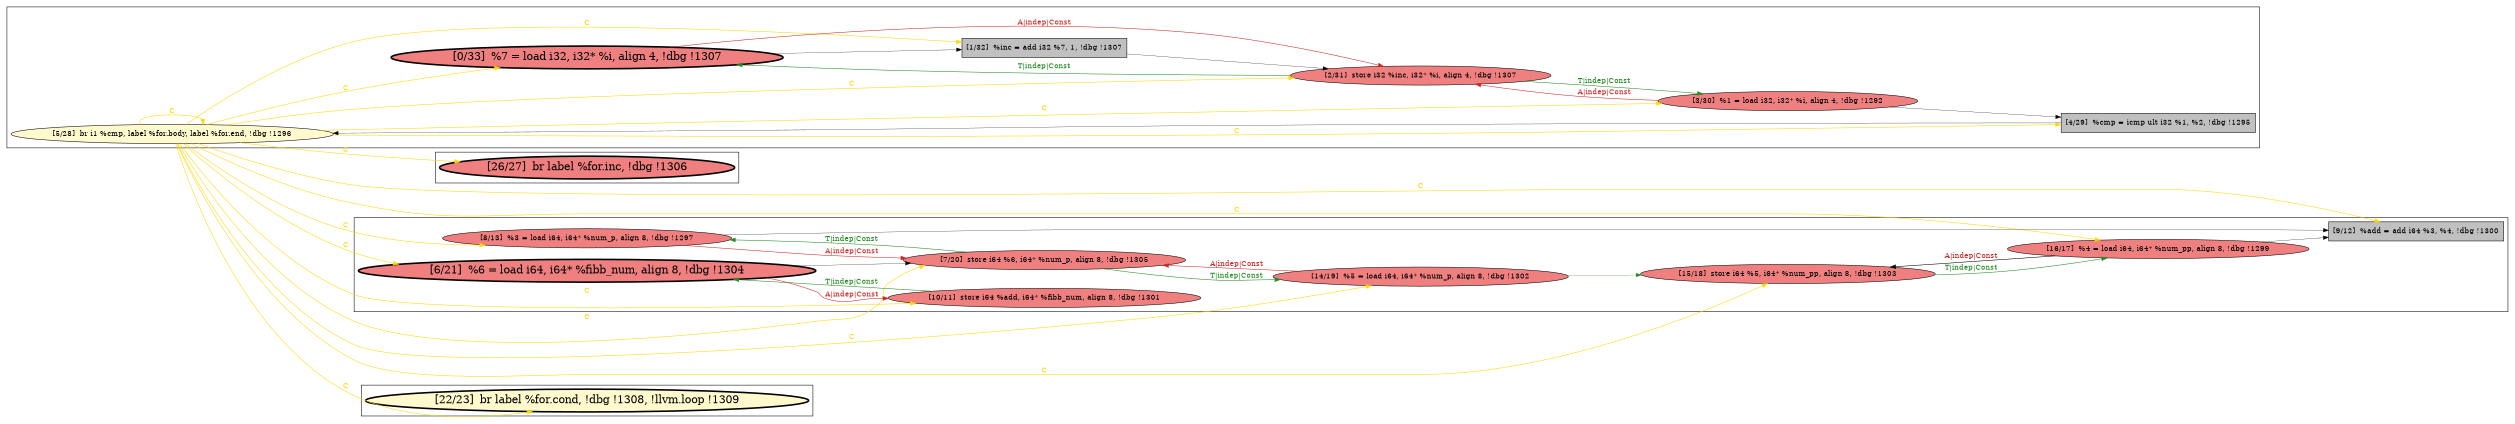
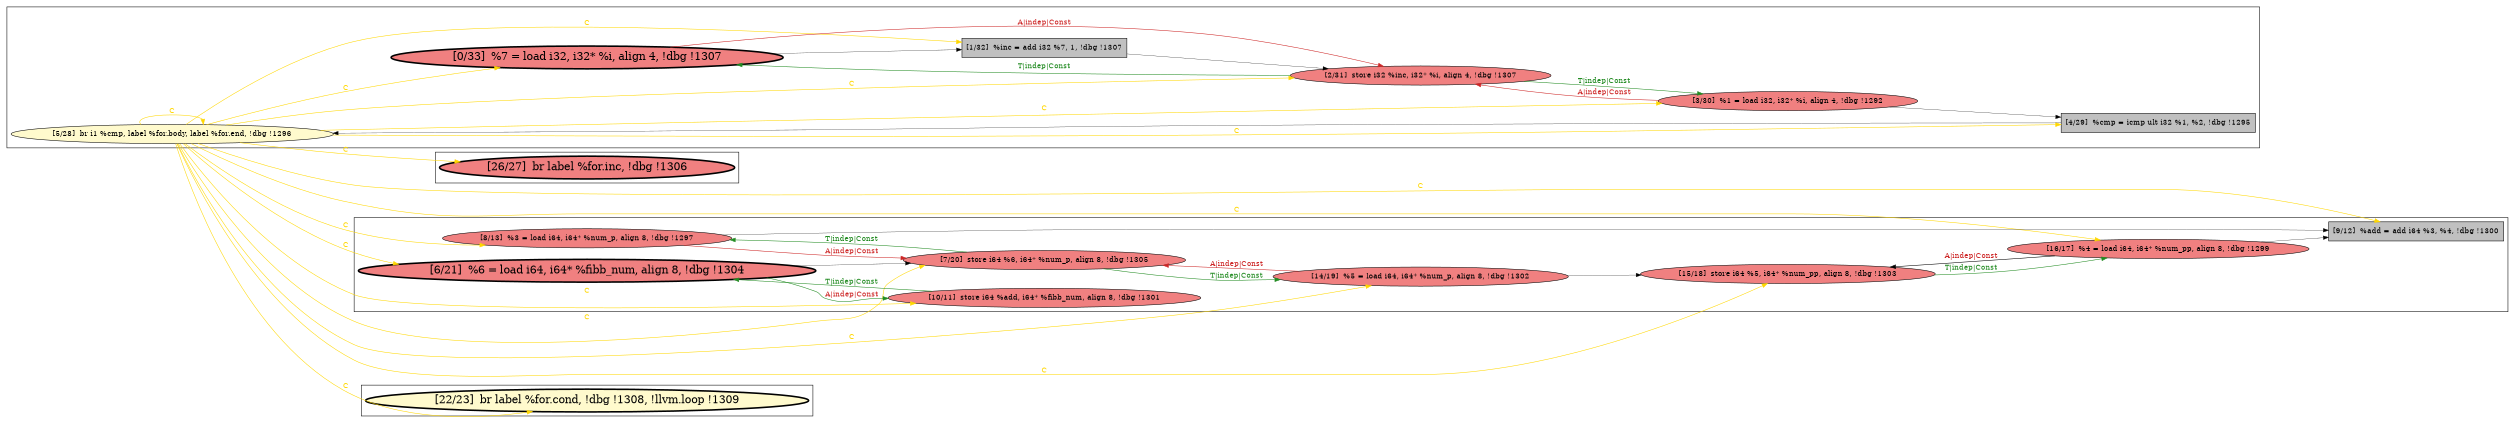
edge "[14/19]  %5 = load i64, i64* %num_p, align 8, !dbg !1302" -> "[15/18]  store i64 %5, i64* %num_pp, align 8, !dbg !1303": color forestgreen -> black
edge "[6/21]  %6 = load i64, i64* %fibb_num, align 8, !dbg !1304" -> "[10/11]  store i64 %add, i64* %fibb_num, align 8, !dbg !1301": color firebrick3 -> forestgreen
